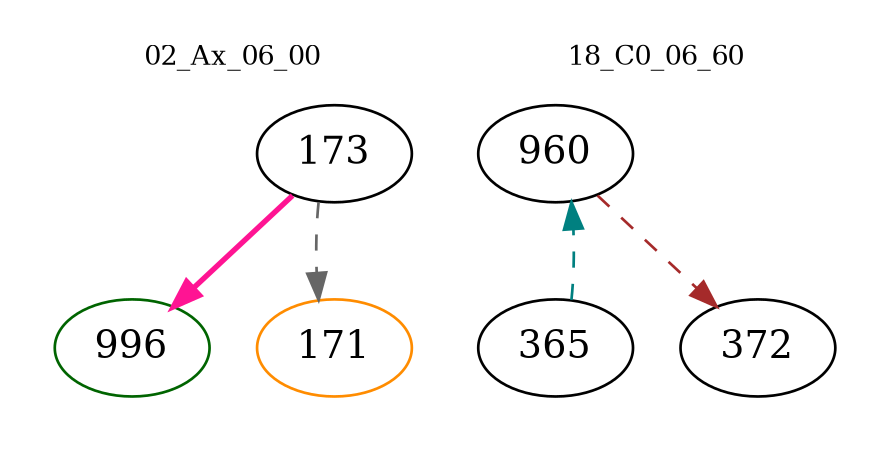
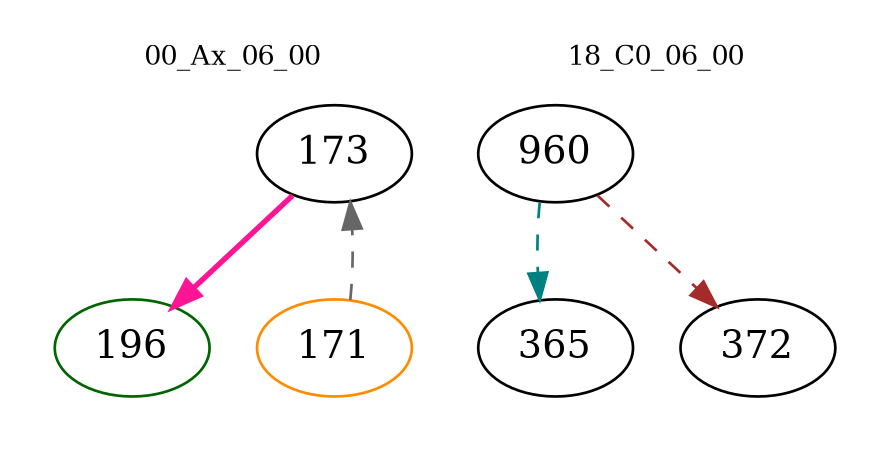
cluster "02_Ax_06_00": label "02_Ax_06_00" -> "00_Ax_06_00"
cluster "18_C0_06_60": label "18_C0_06_60" -> "18_C0_06_00"
edge "173" -> "171": reversed
edge "365" -> "960": reversed
node "996": label "996" -> "196"
